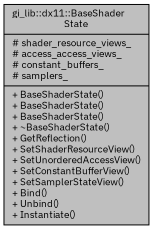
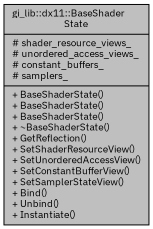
node "gi_lib::dx11::BaseShader": text "# access_access_views_" -> "# unordered_access_views_"
